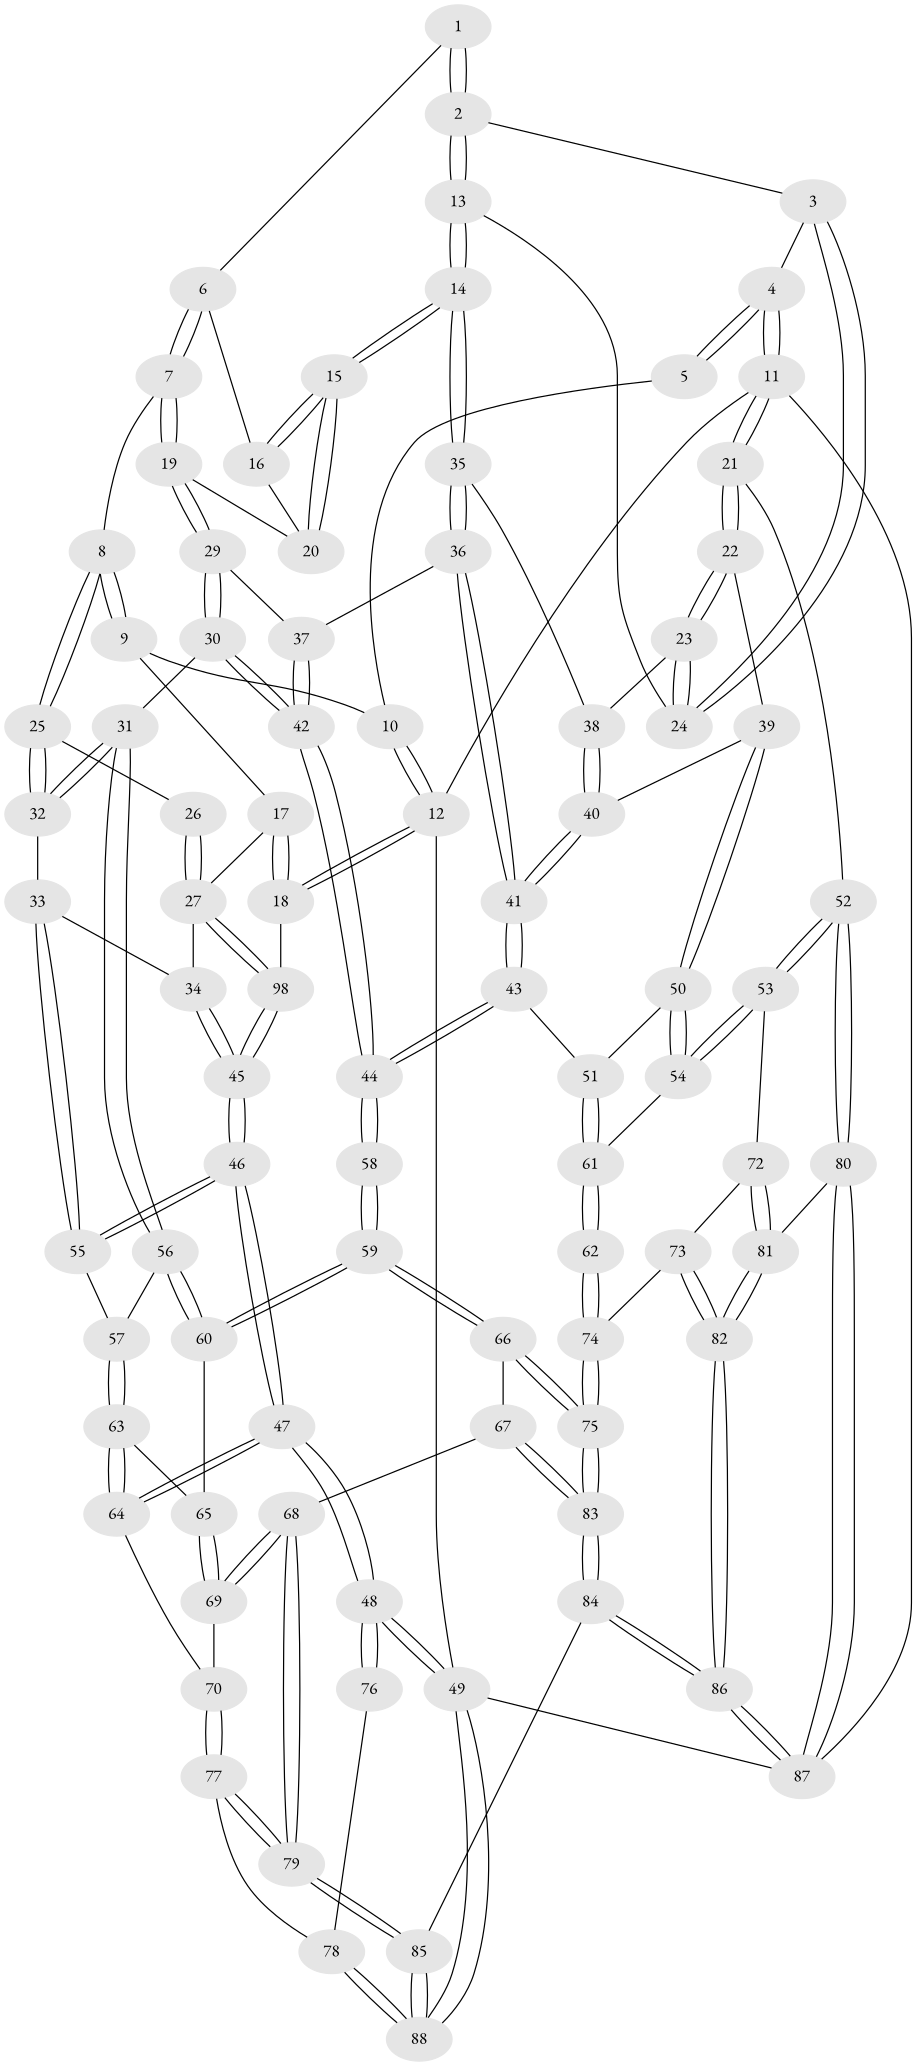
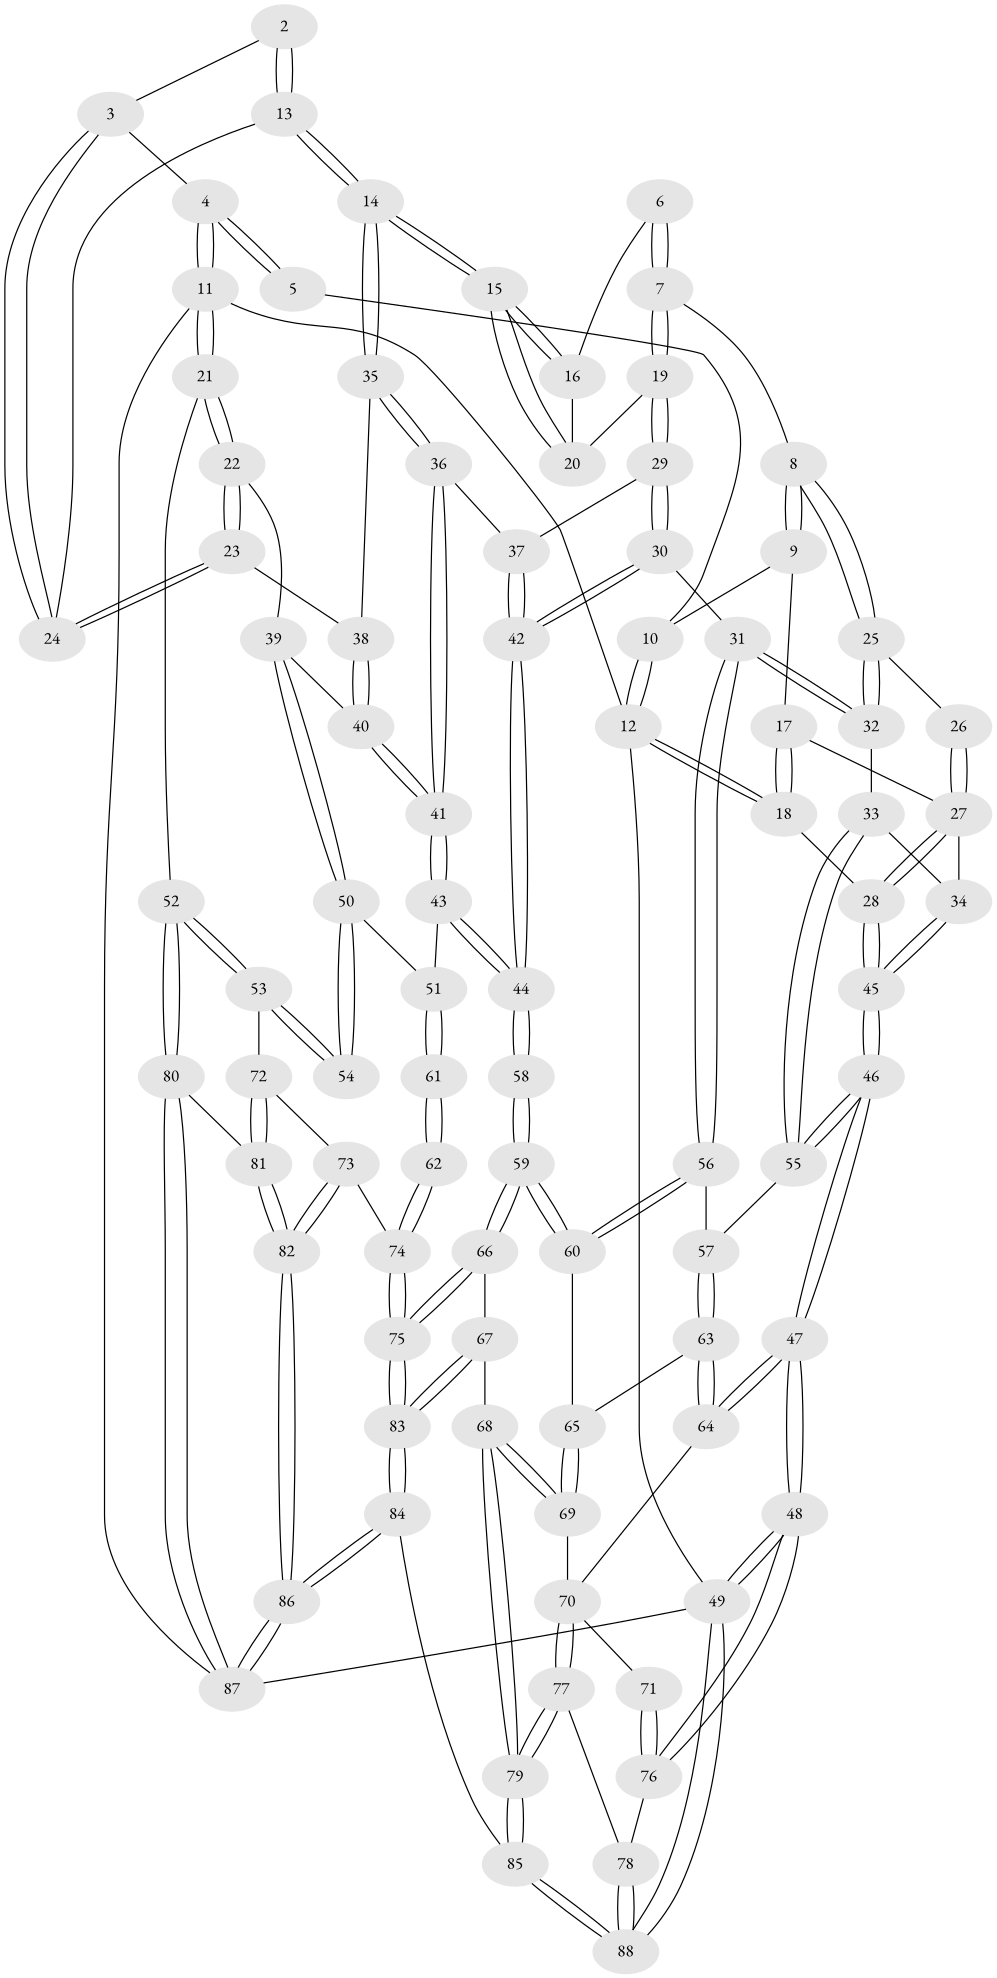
node "1": removed
node "98": label "98" -> "28"
edge "54" -- "61": removed
node "71": added
